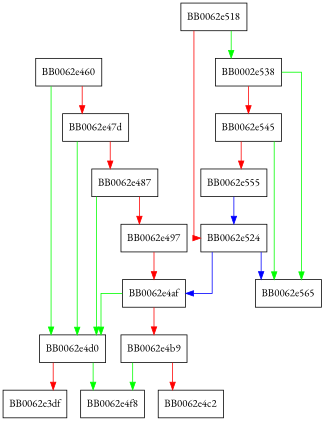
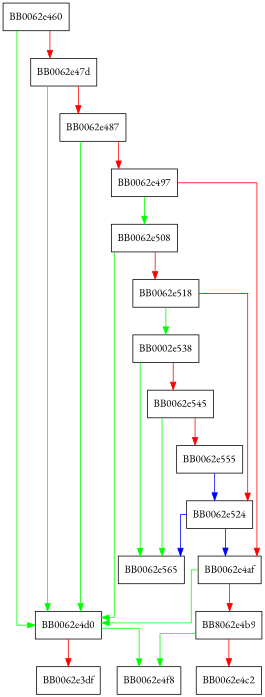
node "BB0062e508": added
node "BB0062e4b9": label "BB0062e4b9" -> "BB8062e4b9"
